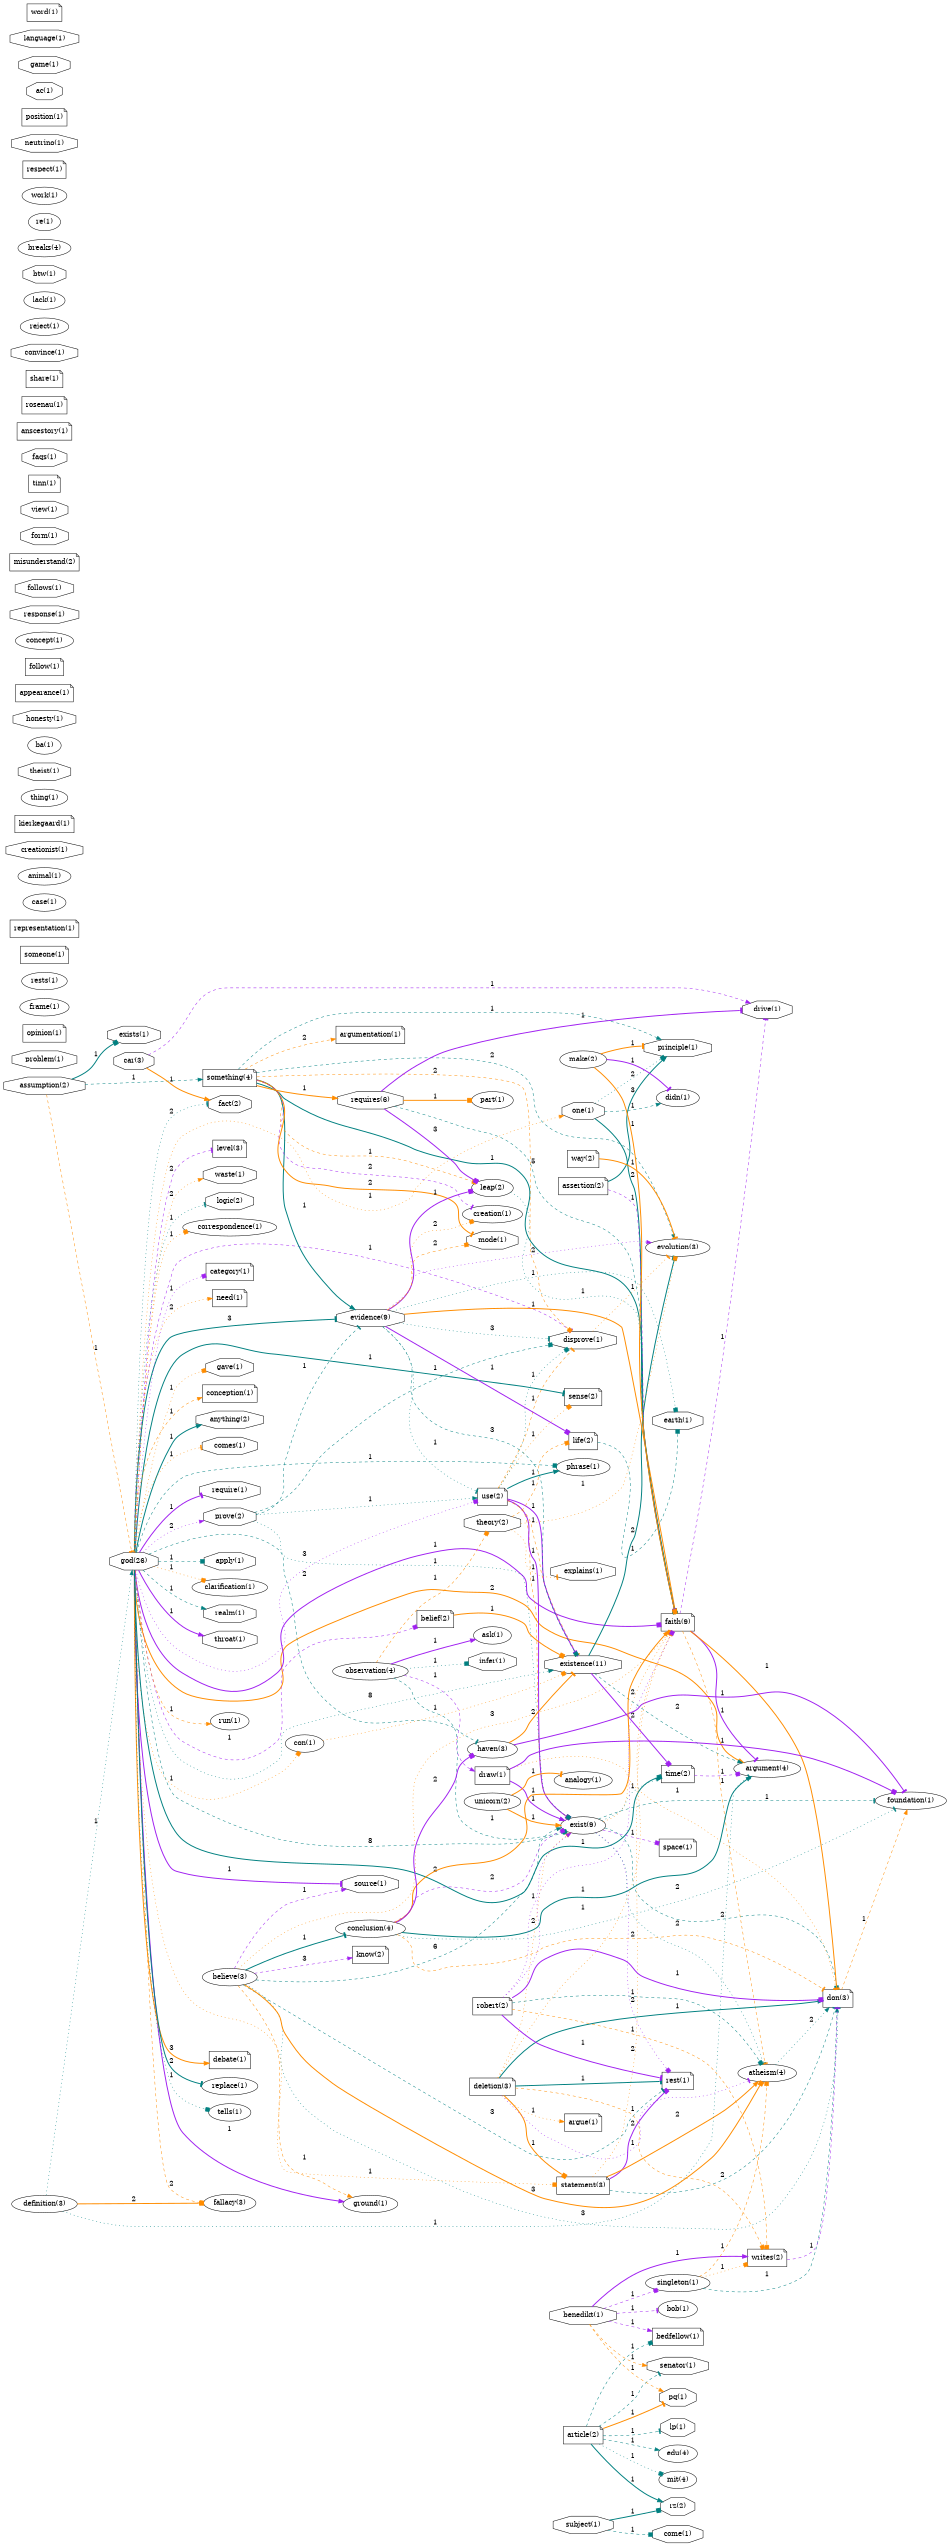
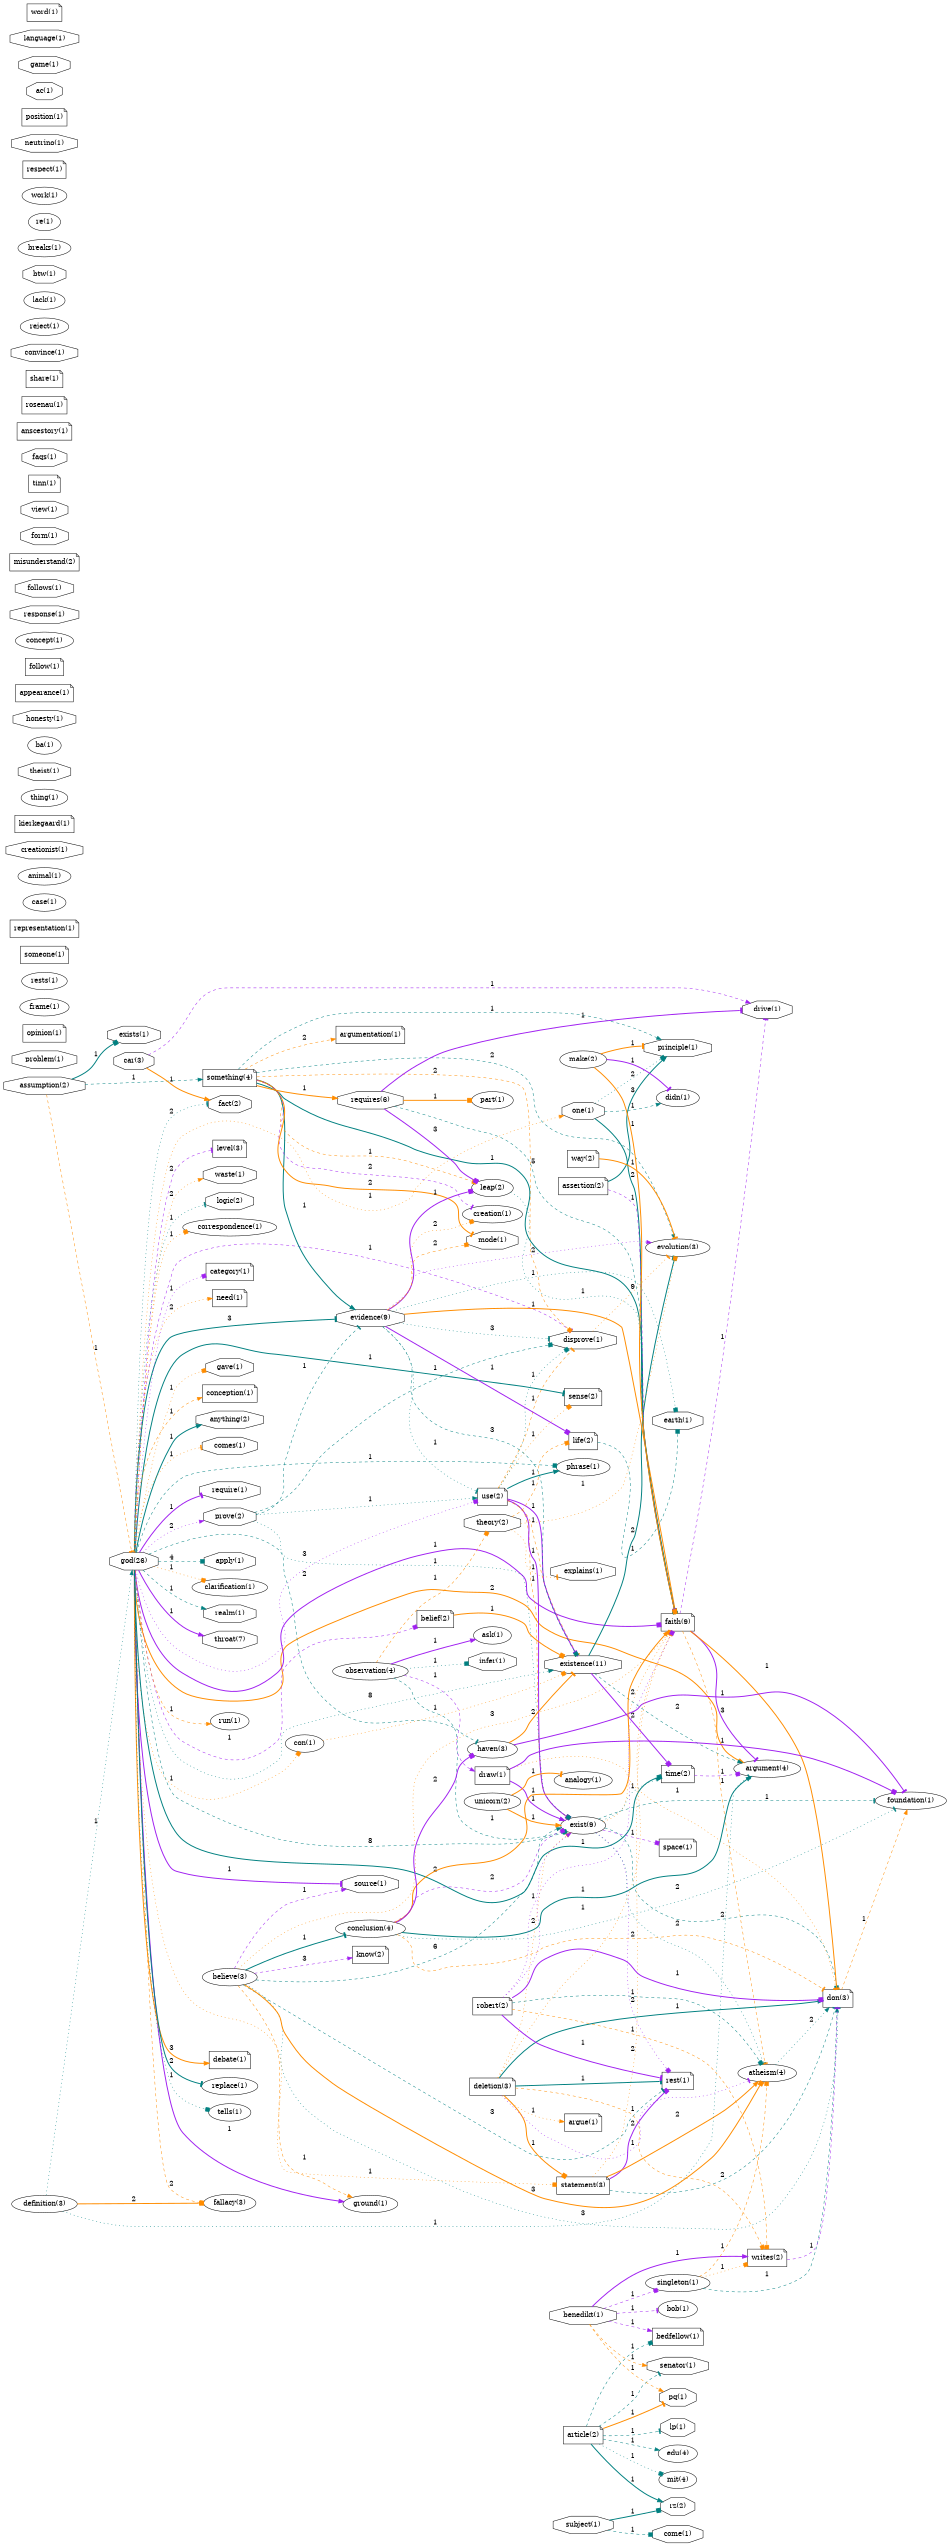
node "breaks(4)": label "breaks(4)" -> "breaks(1)"
edge "disprove(1)" -> "evolution(3)": label "1" -> "9"
edge "god(26)" -> "apply(1)": label "1" -> "4"
node "throat(1)": label "throat(1)" -> "throat(7)"
edge "faith(9)" -> "argument(4)": label "1" -> "3"
